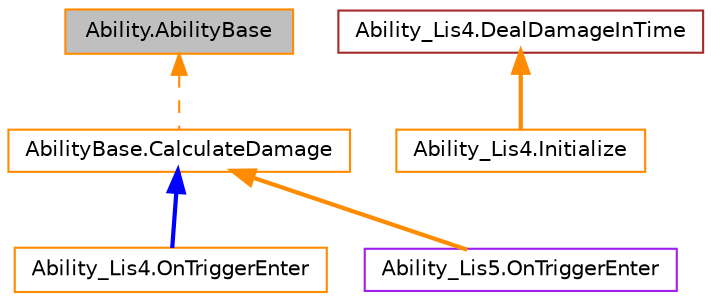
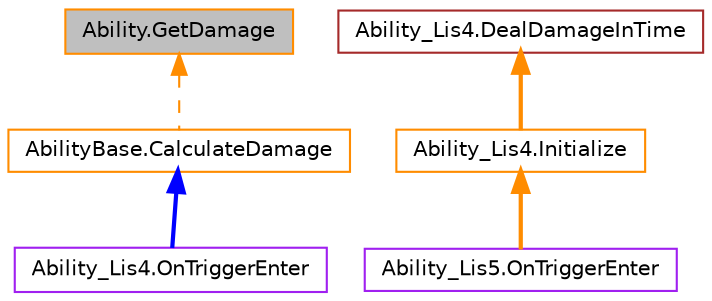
node "Ability.AbilityBase": label "Ability.AbilityBase" -> "Ability.GetDamage"
edge "Ability_Lis5.OnTriggerEnter" -> "AbilityBase.CalculateDamage": now "Ability_Lis5.OnTriggerEnter" -> "Ability_Lis4.Initialize"
node "Ability_Lis4.OnTriggerEnter": color darkorange -> purple
